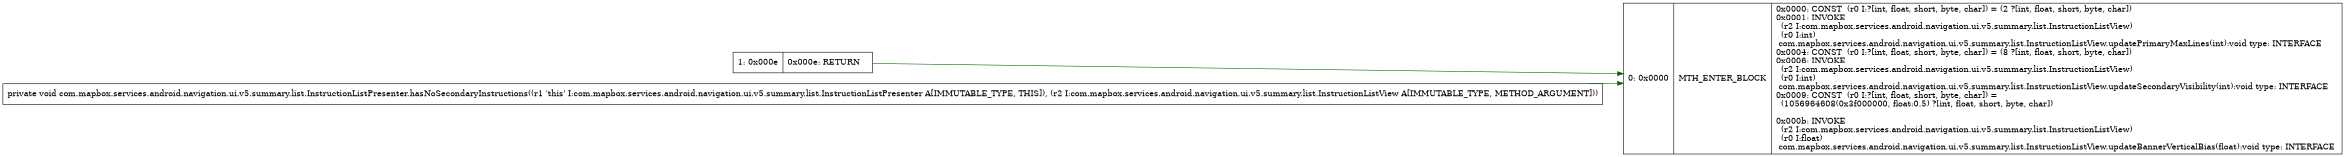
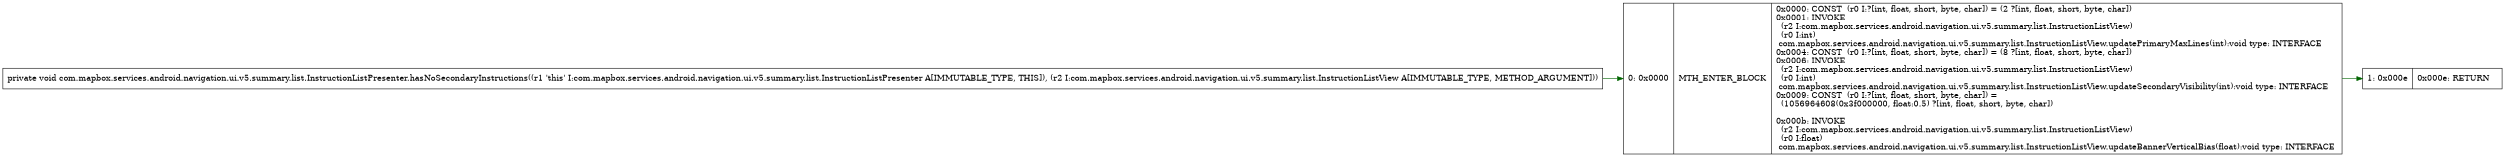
edge "1: 0x000e" -> "0: 0x0000": reversed
